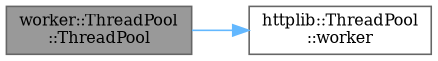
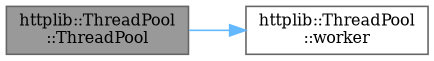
node "worker::ThreadPool ::ThreadPool": label "worker::ThreadPool ::ThreadPool" -> "httplib::ThreadPool ::ThreadPool"
